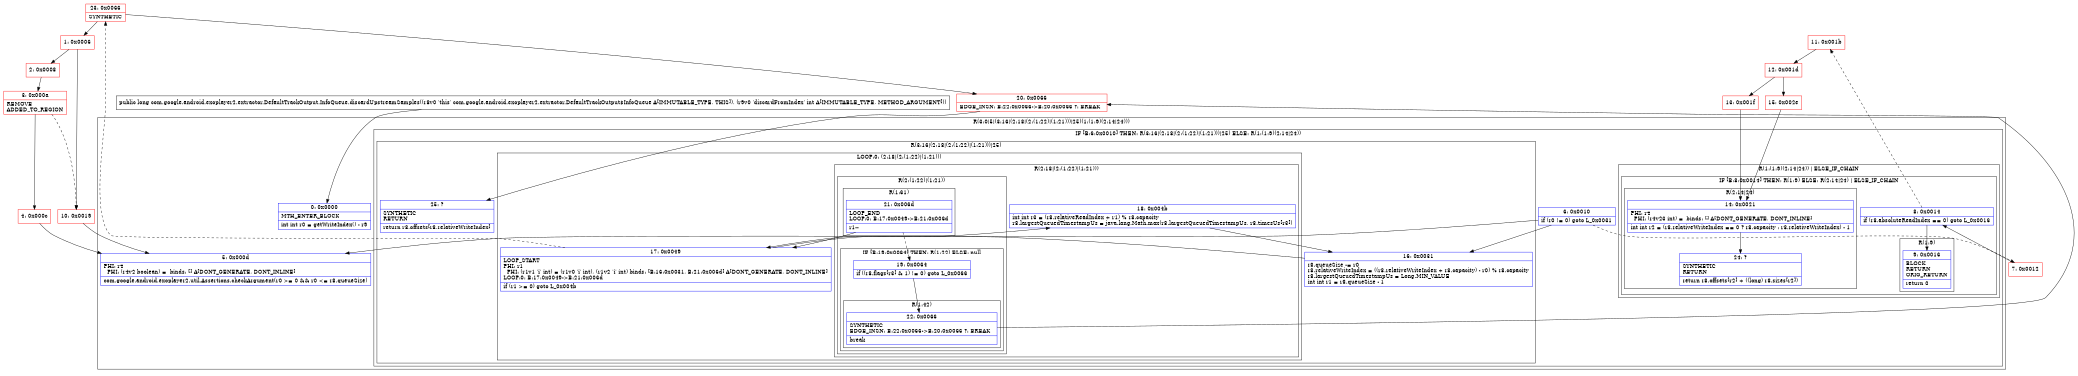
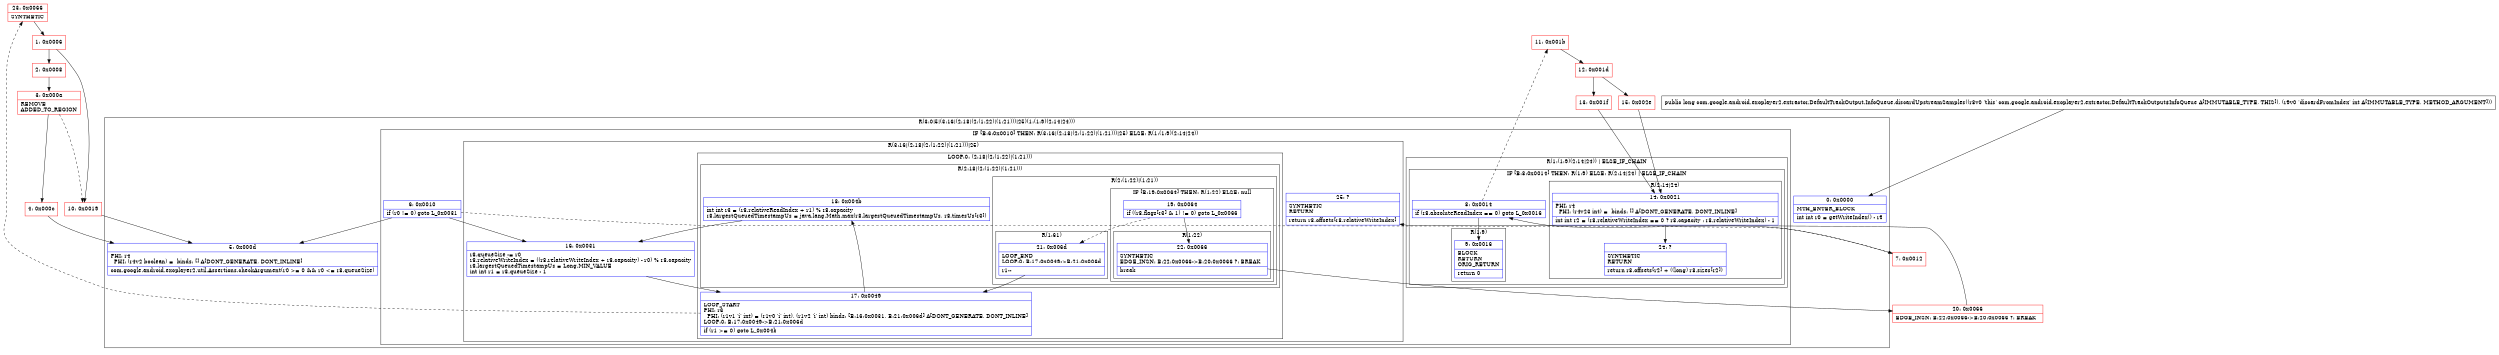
edge "23: 0x0066" -> "20: 0x0066": removed
edge "21: 0x006d" -> "19: 0x0064": reversed
node "17: 0x0049": text "PHI: r1" -> "PHI: r6"
cluster "R(1:42)": label "R(1:42)" -> "R(1:22)"
